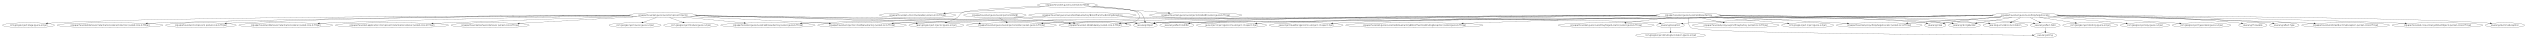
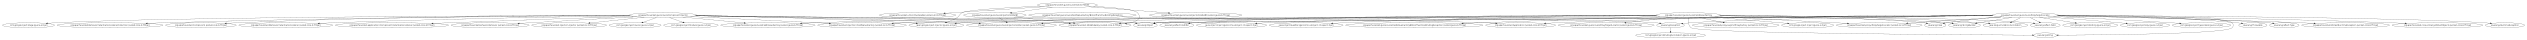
edge "org.apache.wicket.guice.GuiceInjectorHolder" -> "java.lang.Object": now "org.apache.wicket.guice.GuiceInjectorHolder" -> "org.apache.wicket.guice.GuiceInjectorHolder$1"
edge "org.apache.wicket.guice.GuiceProxyTargetLocator" -> "spec.google.inject.Injector (guice-4.0.jar)": added
node "org.apache.wicket.injection.Injector (wicket-ioc-6.17.0.jar)": added
node "org.apache.wicket.Application (wicket-core-6.17.0.jar)": added
edge "java.lang.reflect.Field" -> "java.lang.String": now "org.apache.wicket.guice.GuiceProxyTargetLocator" -> "java.lang.String"
